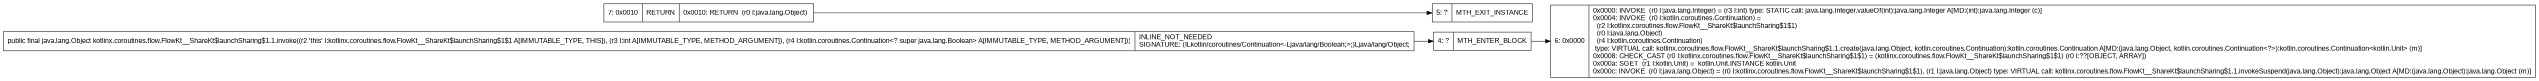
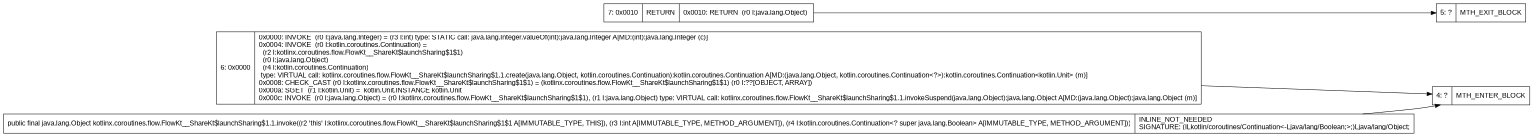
node "5: ?": text "MTH_EXIT_INSTANCE" -> "MTH_EXIT_BLOCK"
edge "4: ?" -> "6: 0x0000": reversed
